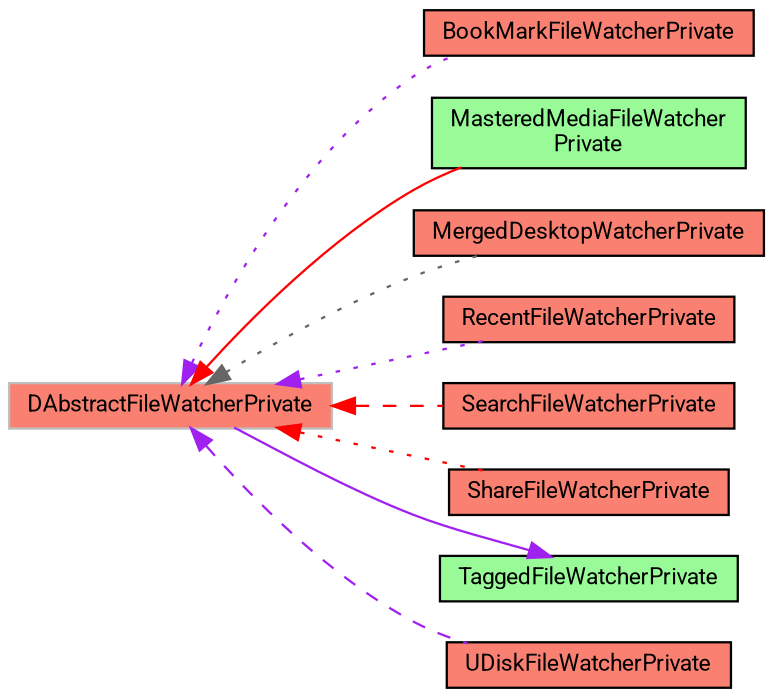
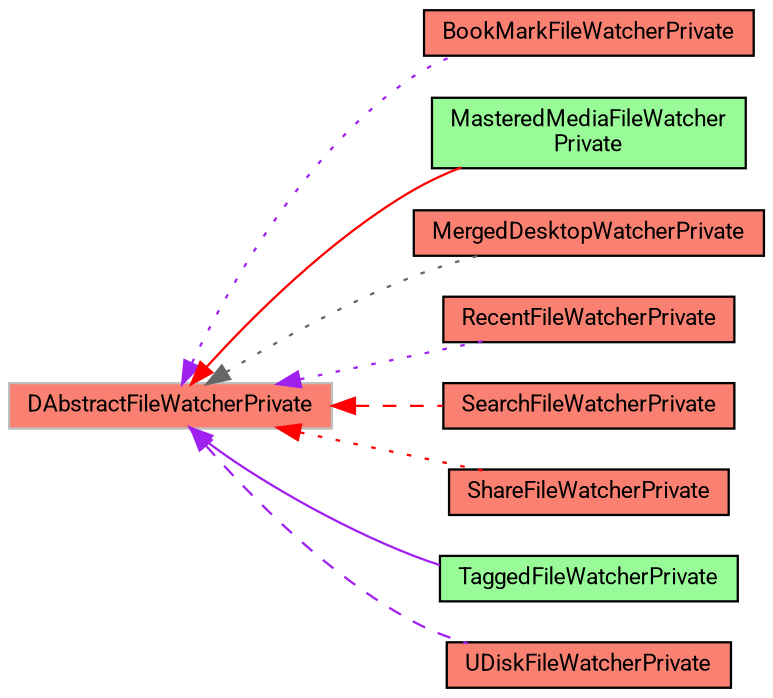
edge "DAbstractFileWatcherPrivate" -> "TaggedFileWatcherPrivate": reversed
